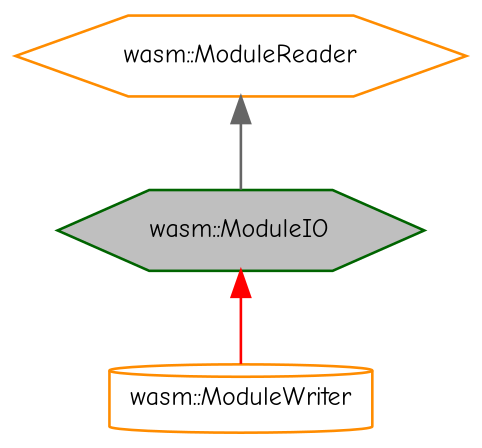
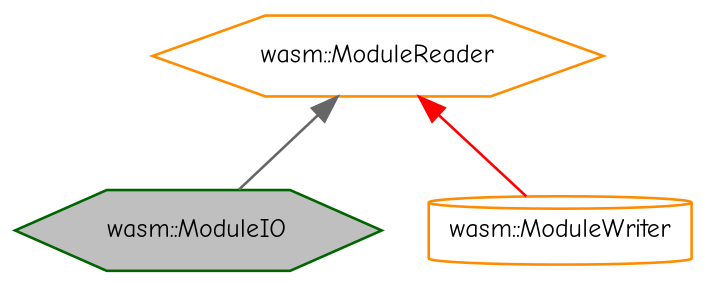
edge "wasm::ModuleWriter" -> "wasm::ModuleIO": now "wasm::ModuleWriter" -> "wasm::ModuleReader"
